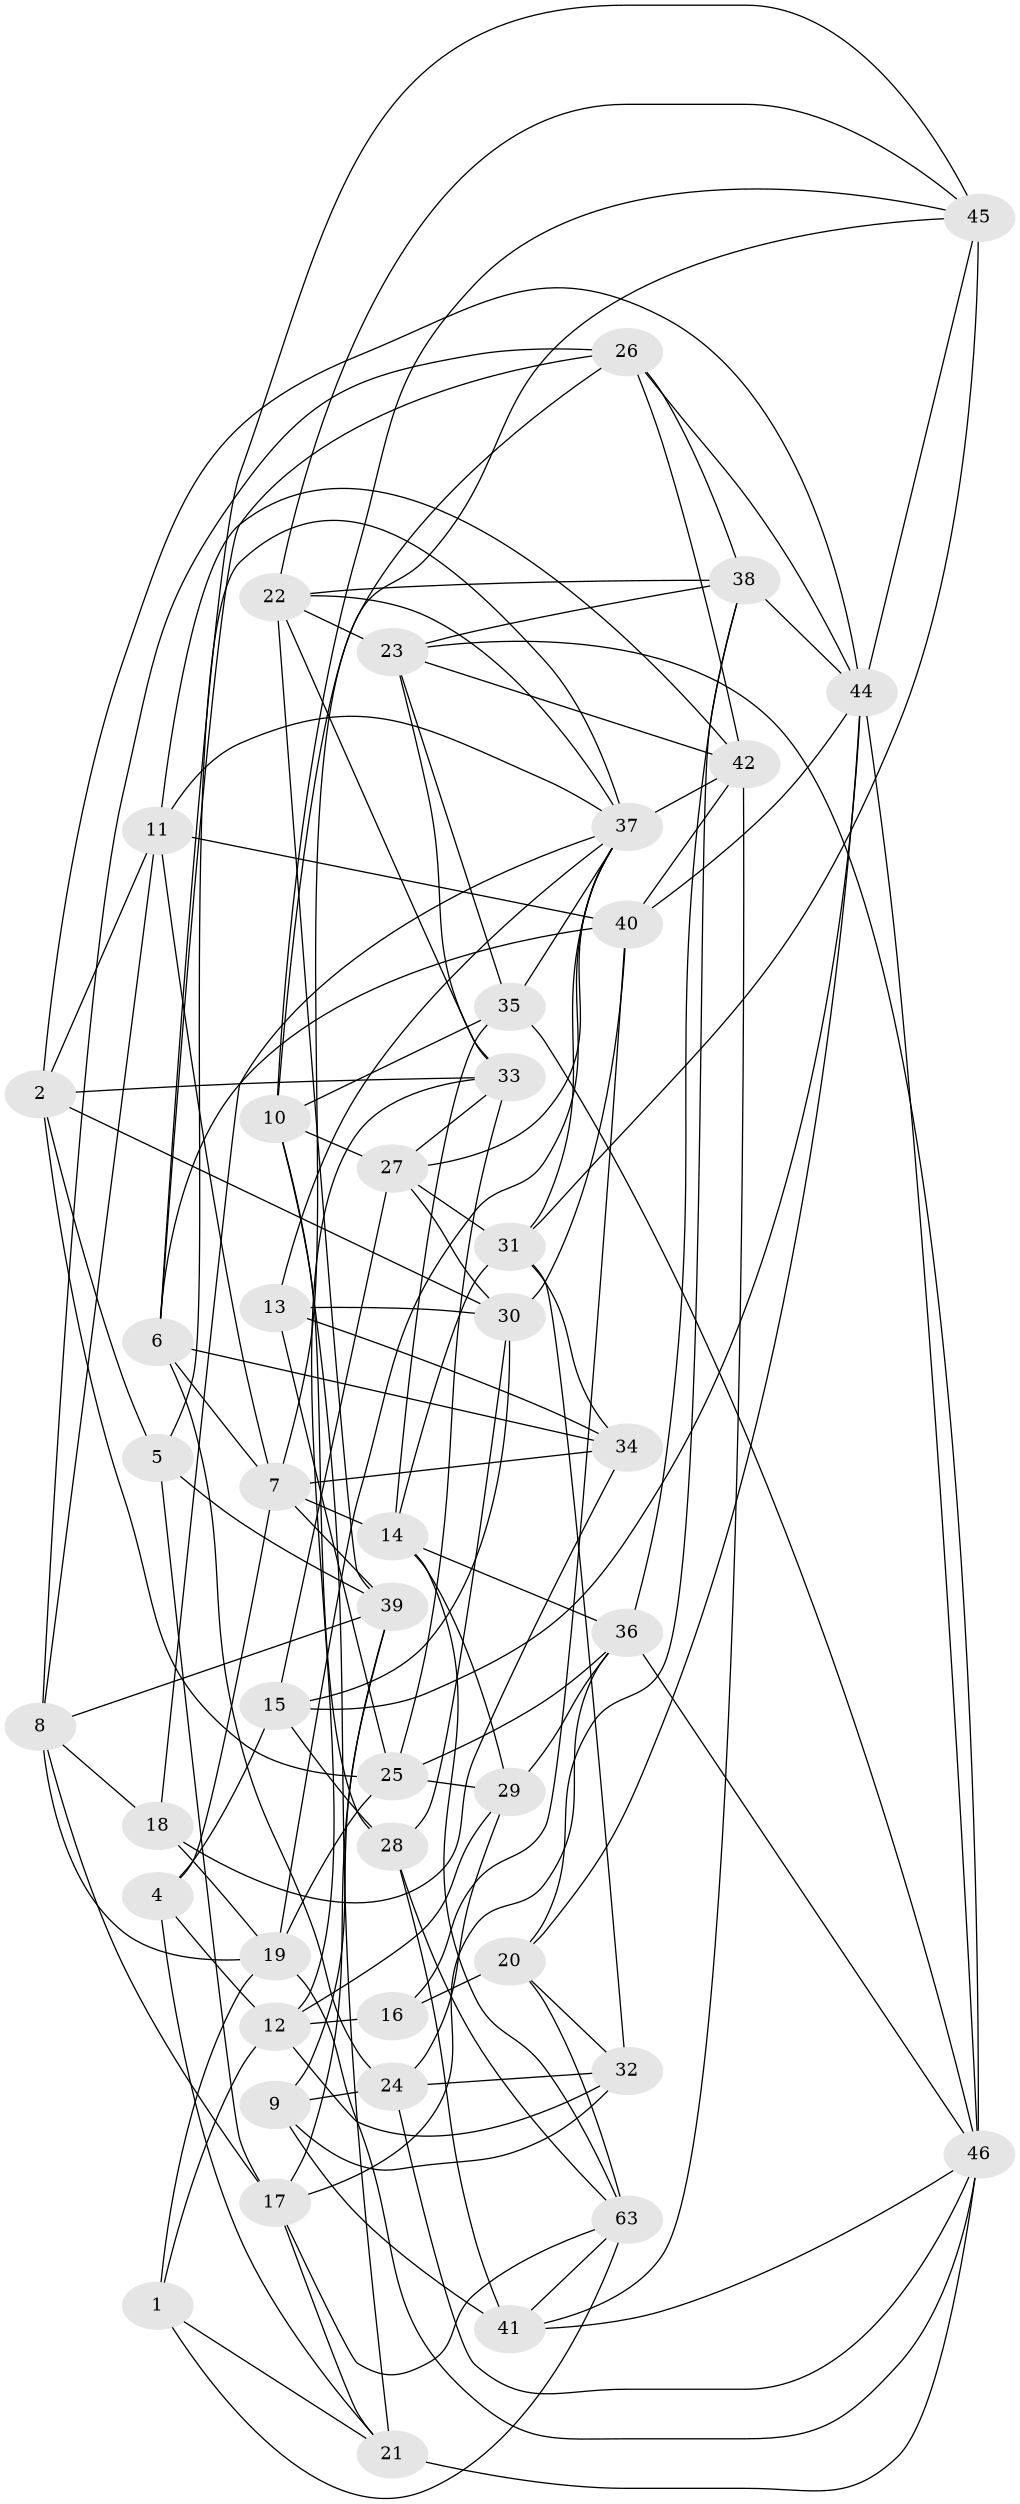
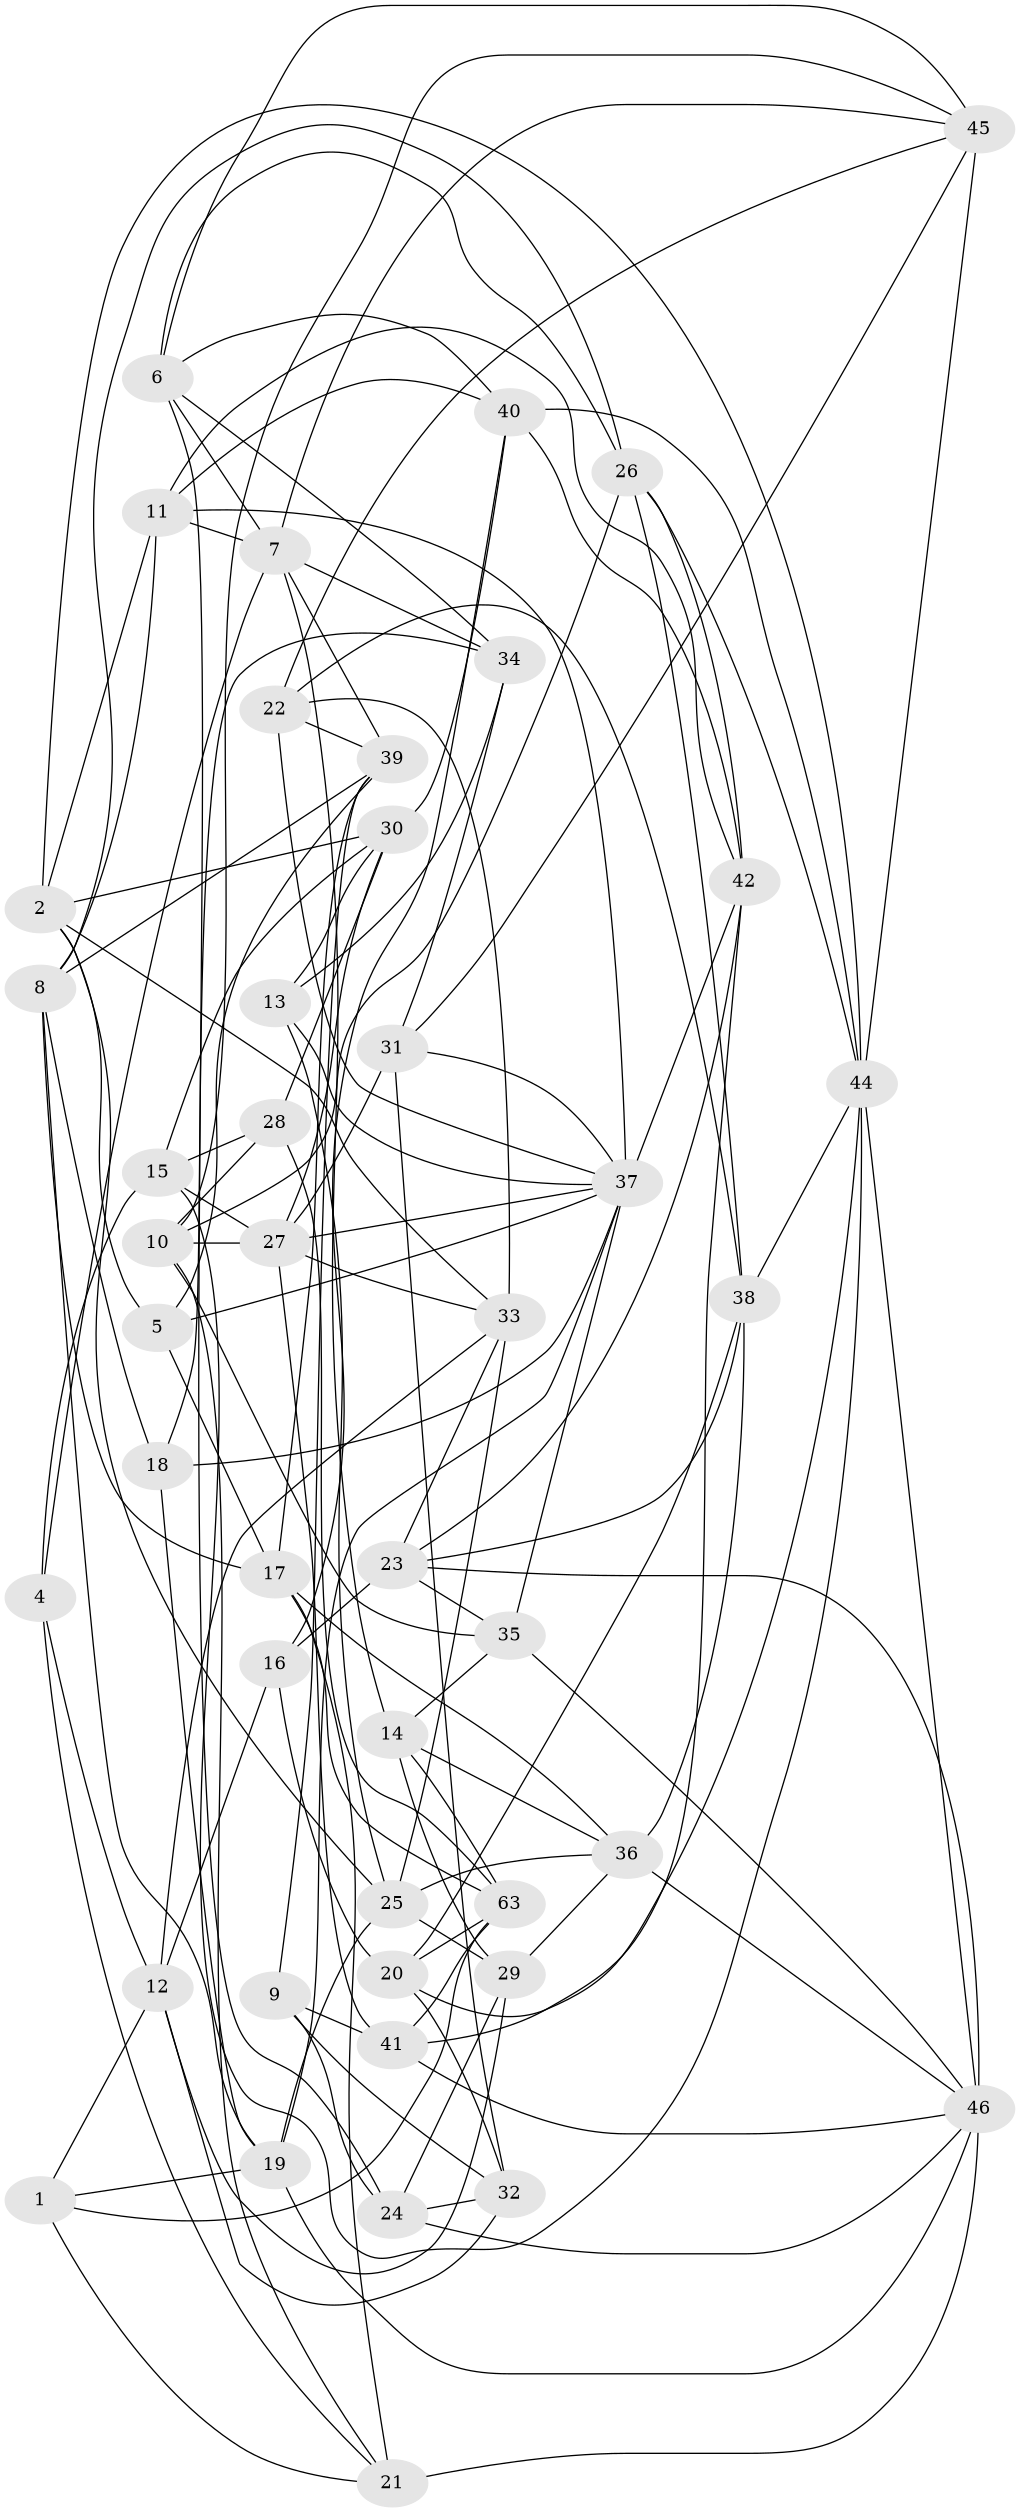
edge "22" -- "23": now "16" -- "23"
edge "31" -- "14": removed
edge "28" -- "41": now "27" -- "41"
